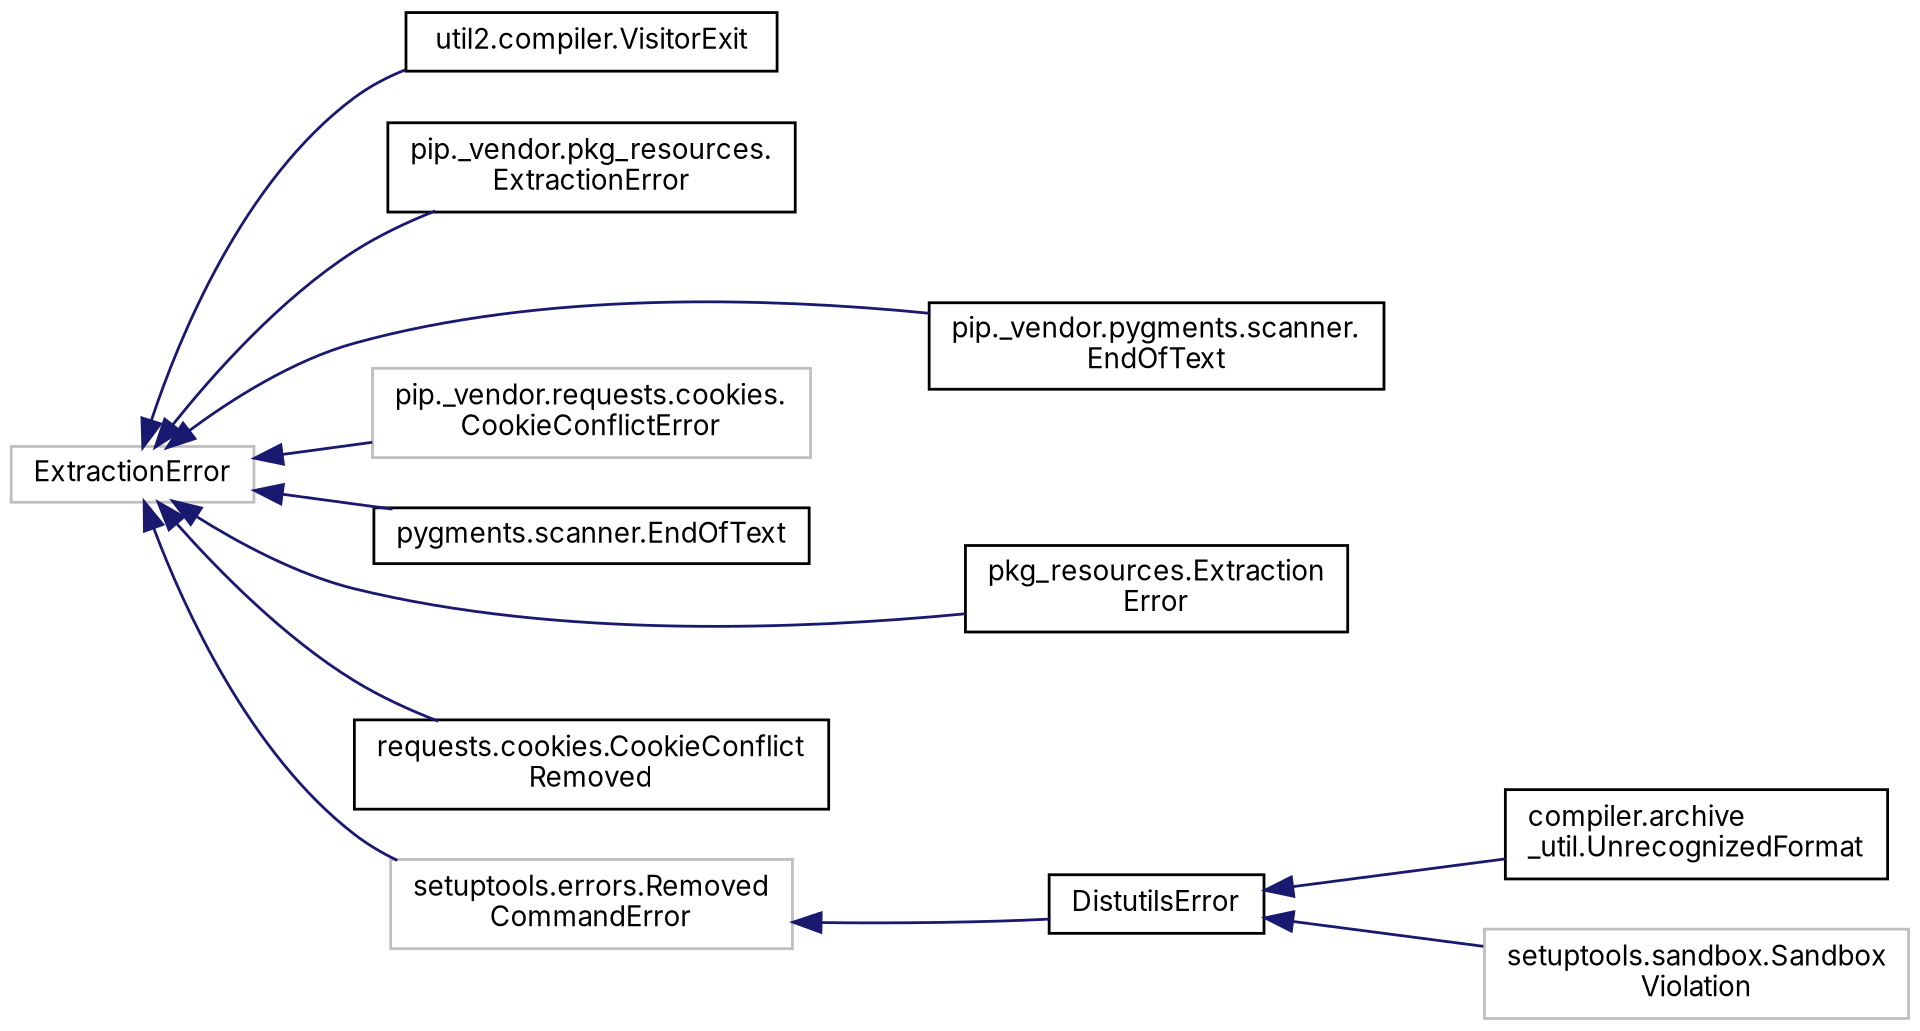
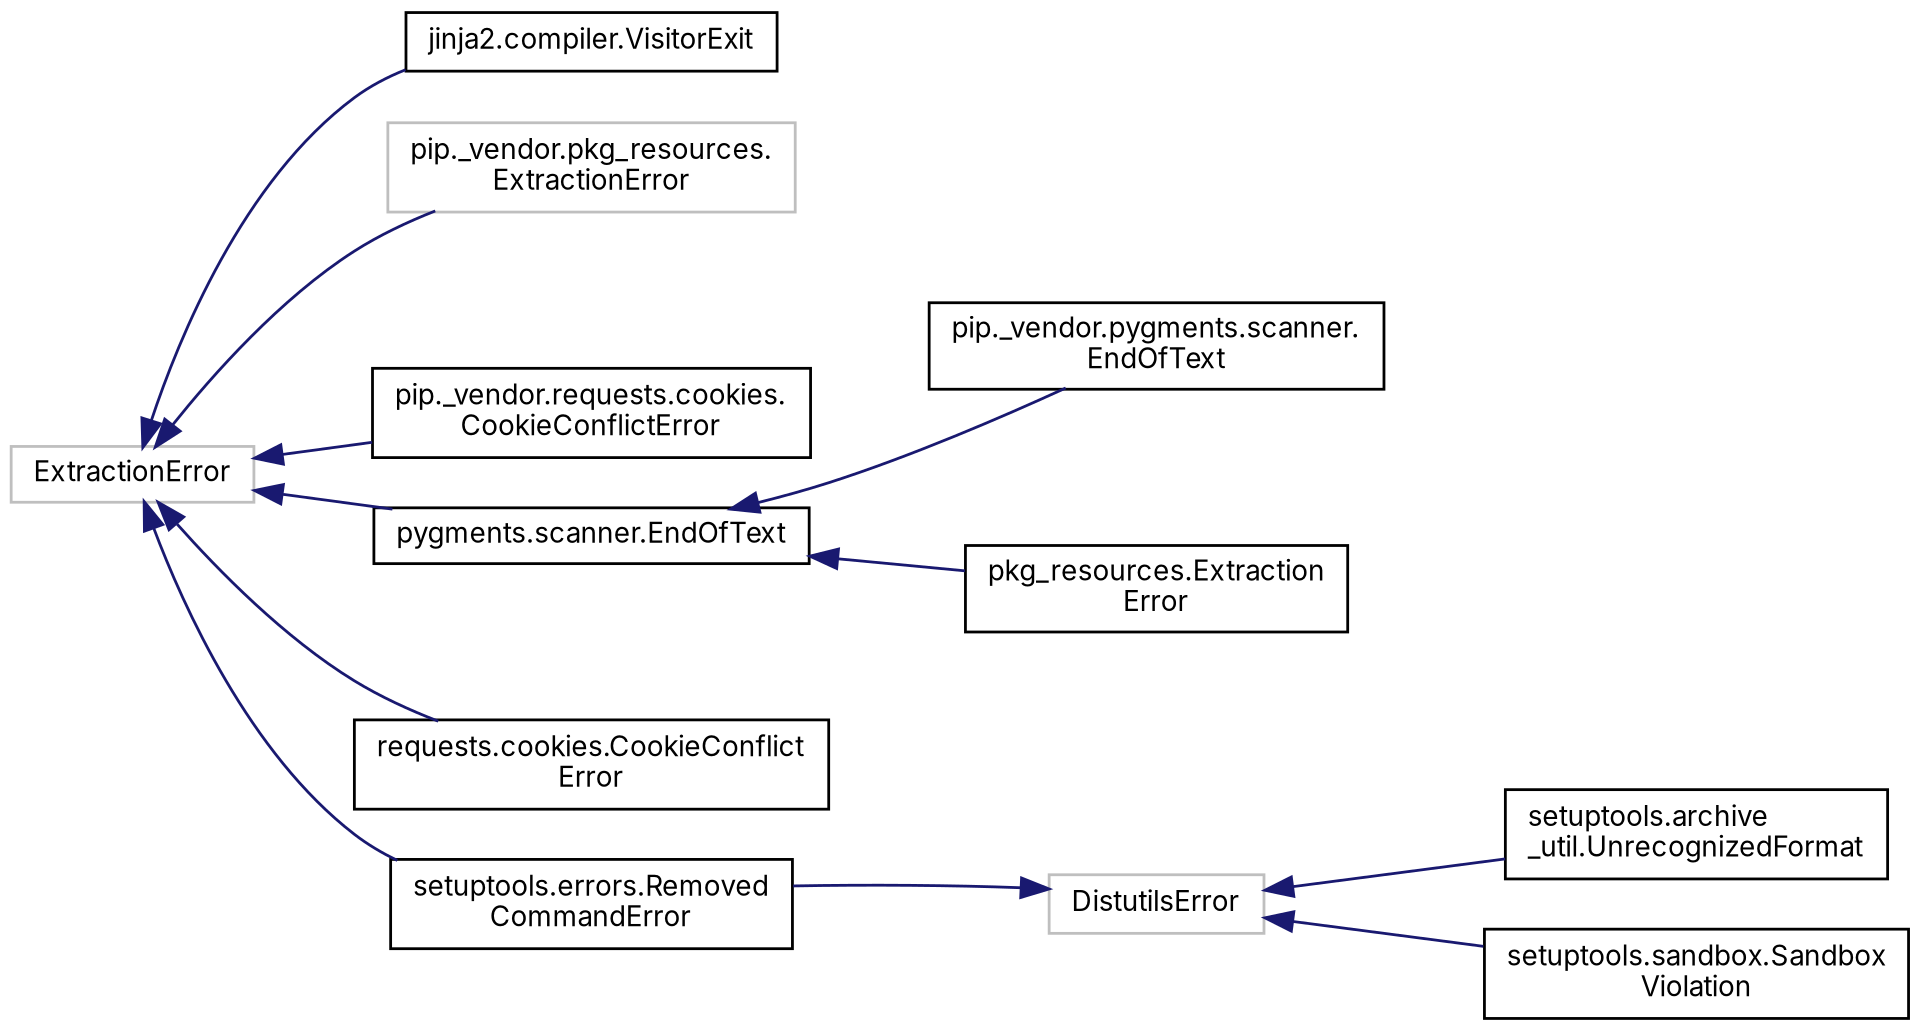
node "util2.compiler.VisitorExit": label "util2.compiler.VisitorExit" -> "jinja2.compiler.VisitorExit"
node "pip._vendor.pkg_resources. ExtractionError": color black -> grey75
edge "pip._vendor.pygments.scanner. EndOfText" -> "ExtractionError": now "pip._vendor.pygments.scanner. EndOfText" -> "pygments.scanner.EndOfText"
node "pip._vendor.requests.cookies. CookieConflictError": color grey75 -> black
edge "pkg_resources.Extraction Error" -> "ExtractionError": now "pkg_resources.Extraction Error" -> "pygments.scanner.EndOfText"
node "requests.cookies.CookieConflict Removed": label "requests.cookies.CookieConflict Removed" -> "requests.cookies.CookieConflict Error"
node "compiler.archive _util.UnrecognizedFormat": label "compiler.archive _util.UnrecognizedFormat" -> "setuptools.archive _util.UnrecognizedFormat"
node "setuptools.errors.Removed CommandError": color grey75 -> black
node "DistutilsError": color black -> grey75
edge "DistutilsError" -> "setuptools.errors.Removed CommandError": reversed
node "setuptools.sandbox.Sandbox Violation": color grey75 -> black
